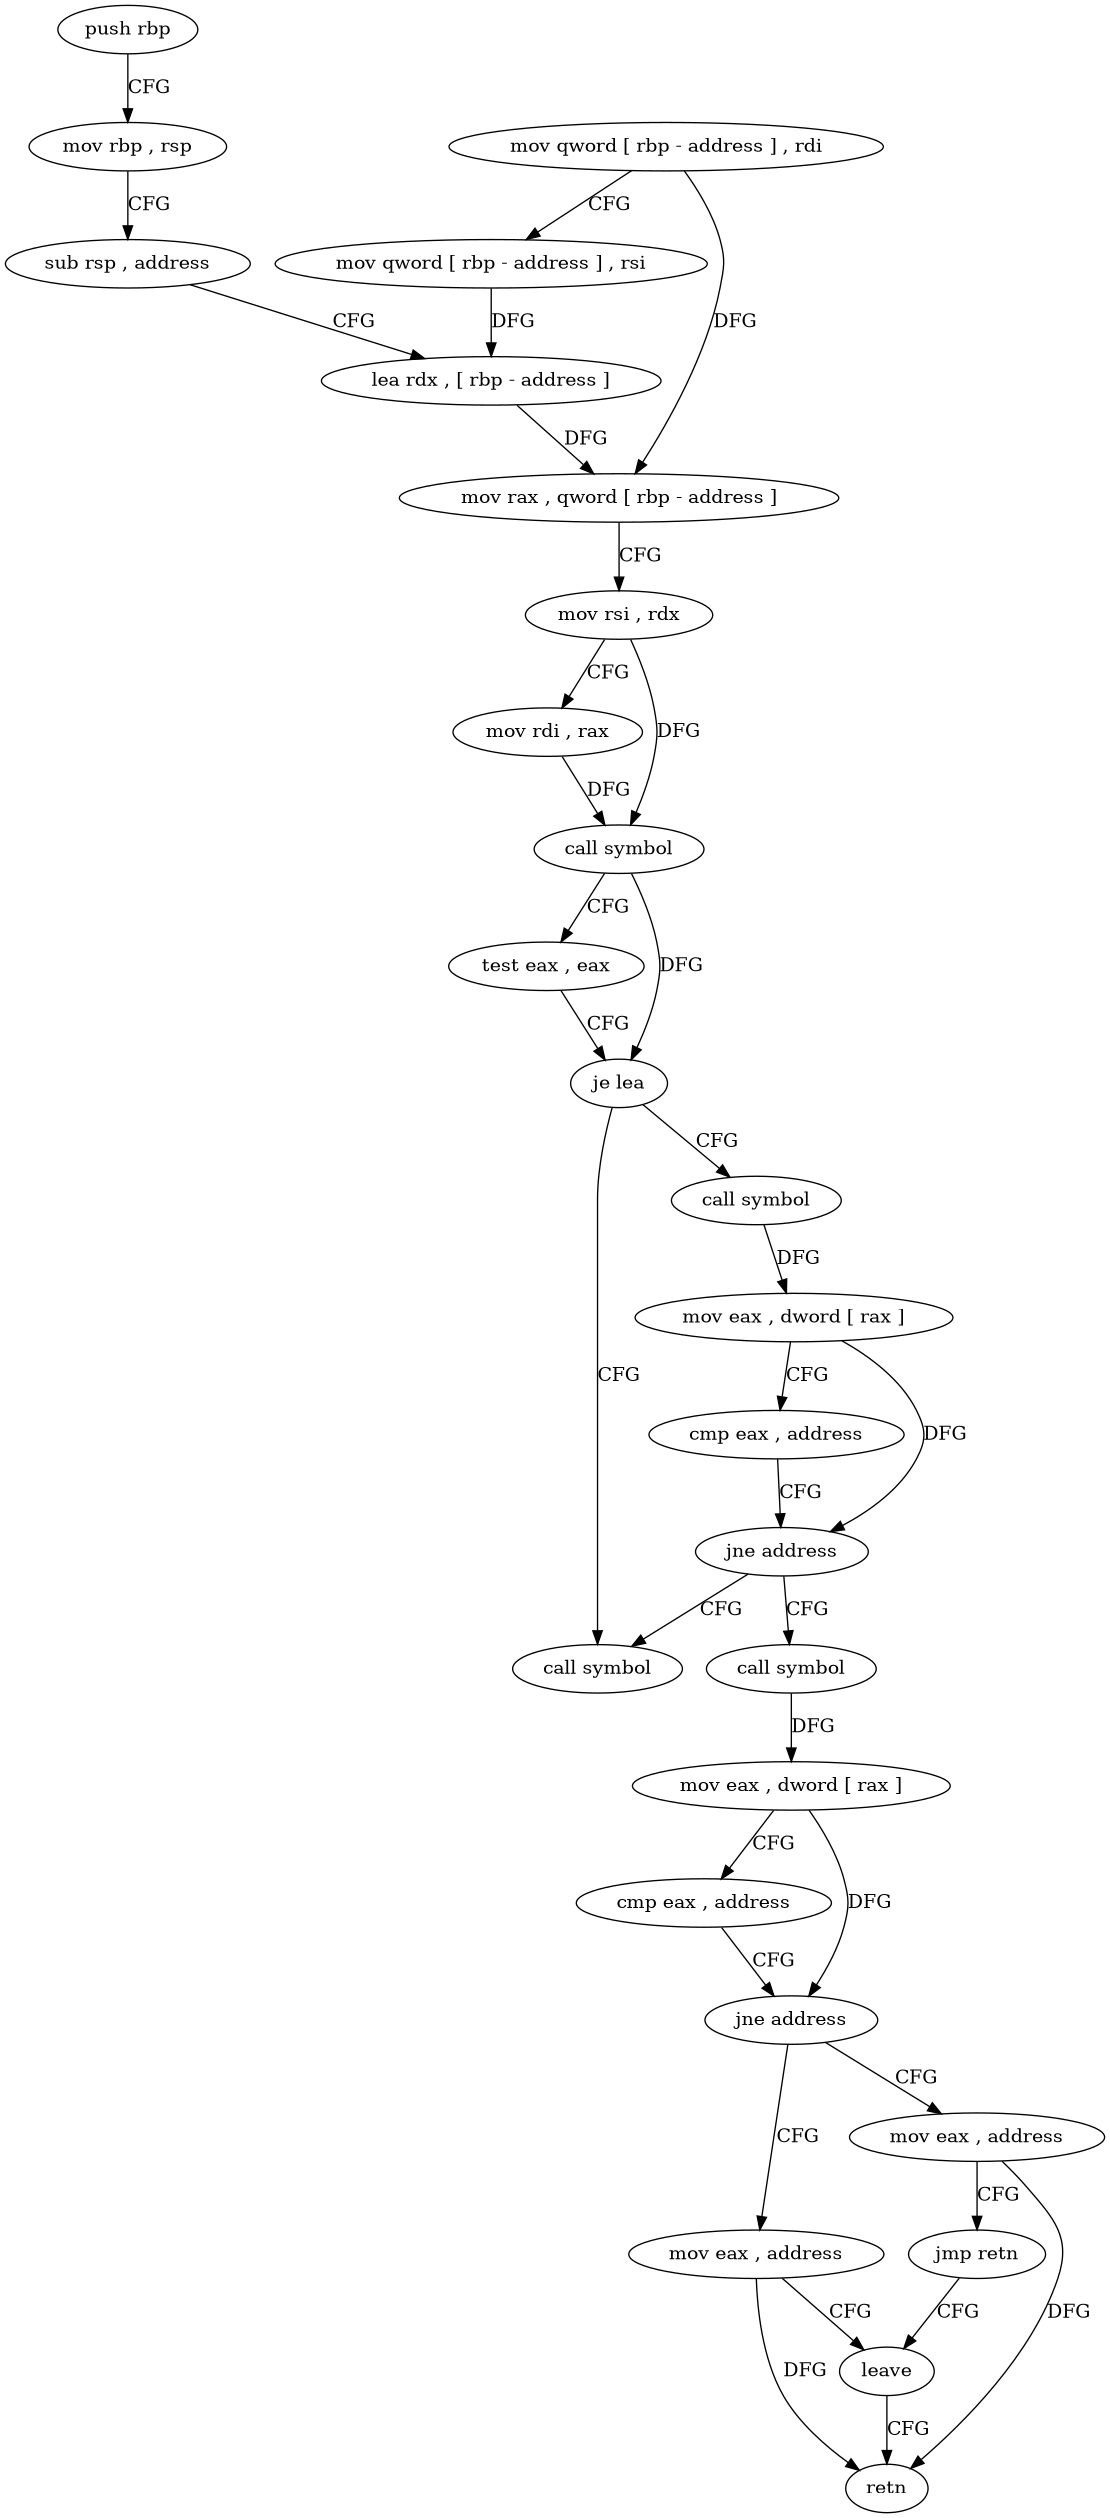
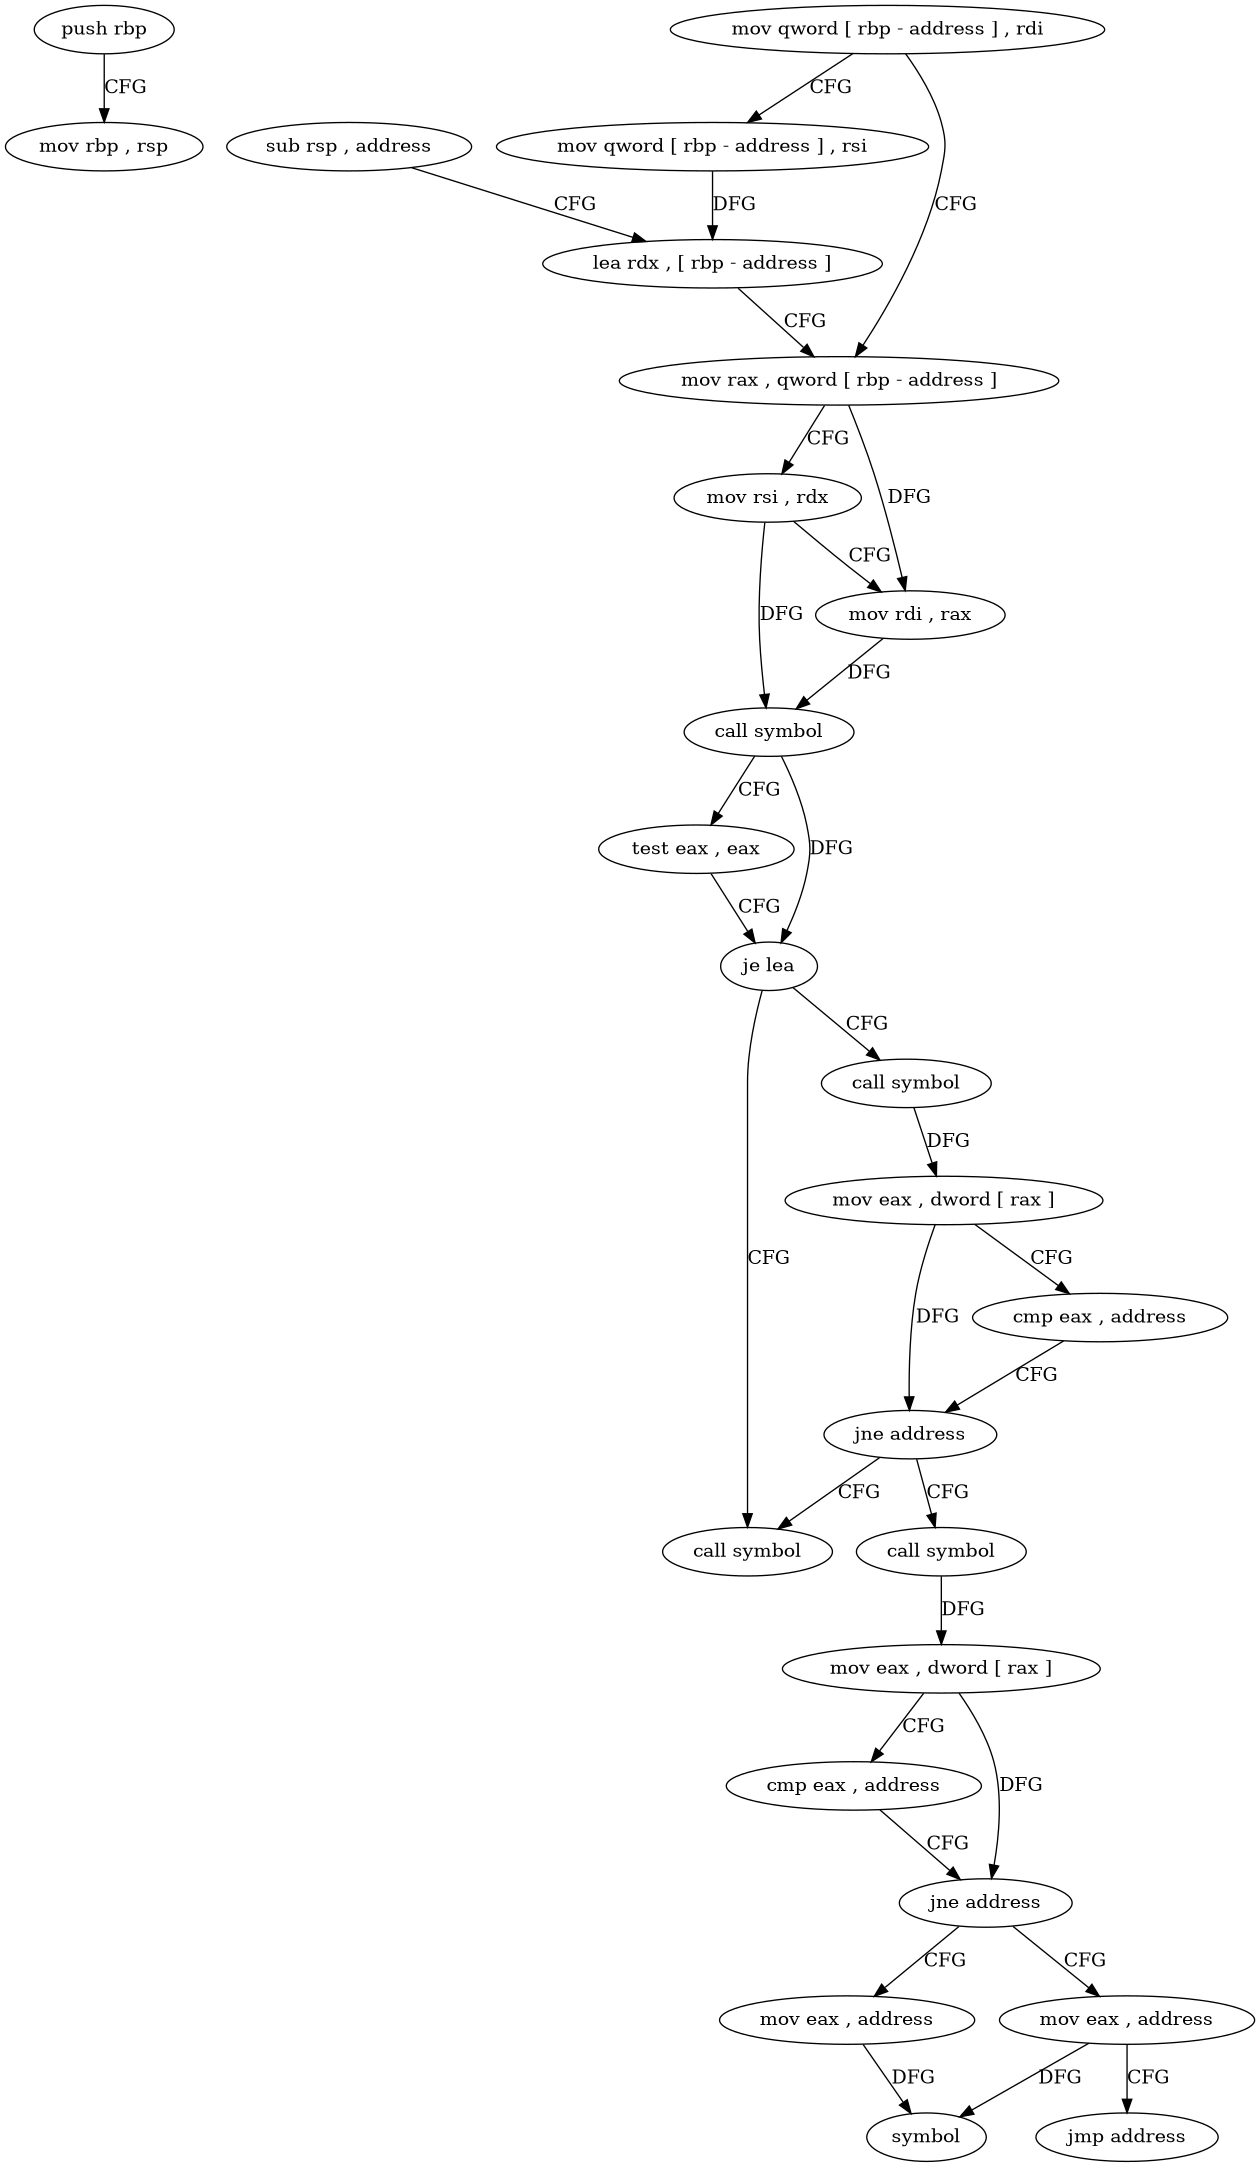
edge "mov rbp , rsp" -> "sub rsp , address": removed, label "CFG"
edge "mov qword [ rbp - address ] , rdi" -> "mov rax , qword [ rbp - address ]": label "DFG" -> "CFG"
edge "lea rdx , [ rbp - address ]" -> "mov rax , qword [ rbp - address ]": label "DFG" -> "CFG"
edge "mov rax , qword [ rbp - address ]" -> "mov rdi , rax": added, label "DFG"
node "jmp retn": label "jmp retn" -> "jmp address"
node "leave": removed
node "retn": label "retn" -> "symbol"
